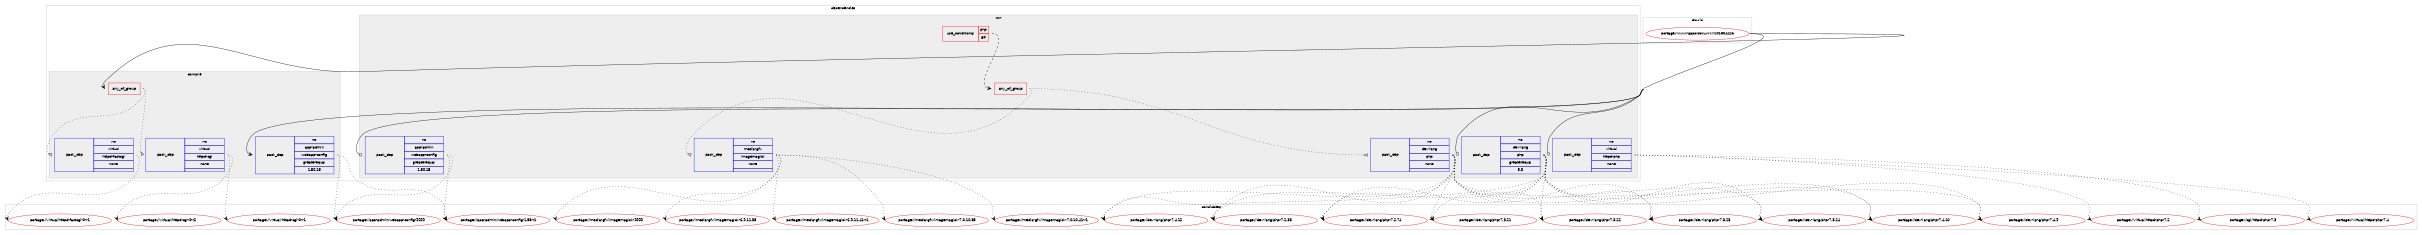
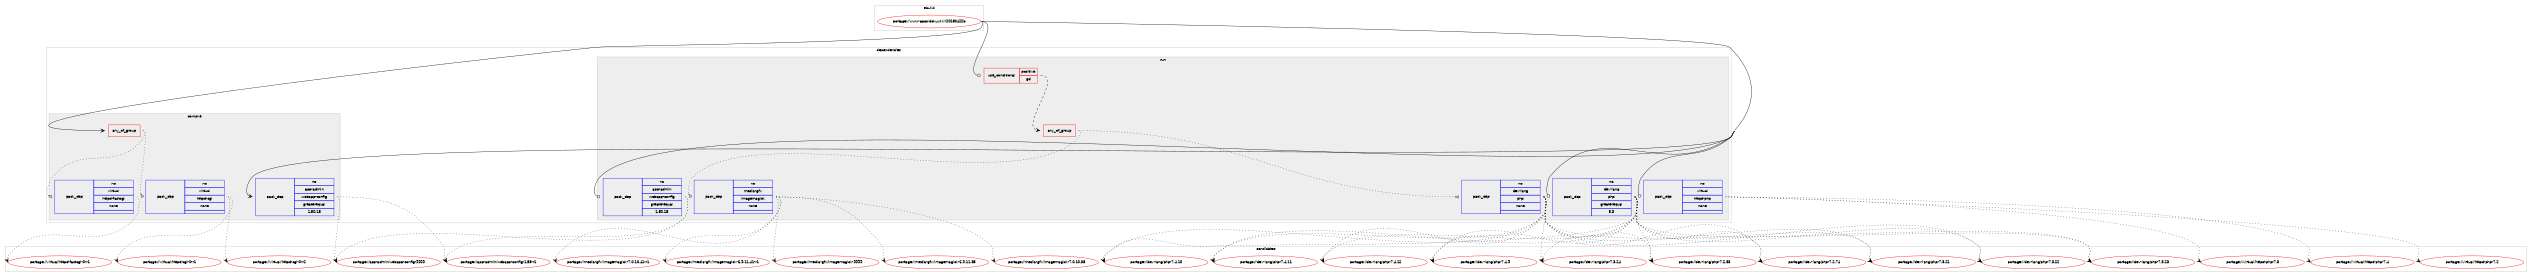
node "use_conditional": text "php" -> "positive"
edge "portage://www-apps/dokuwiki-20180422b" -> "use_conditional": added
node "portage://cgi/httpd-php-7.3": label "portage://cgi/httpd-php-7.3" -> "portage://virtual/httpd-php-7.3"
node "portage://dev-lang/php-7.4.11": added
